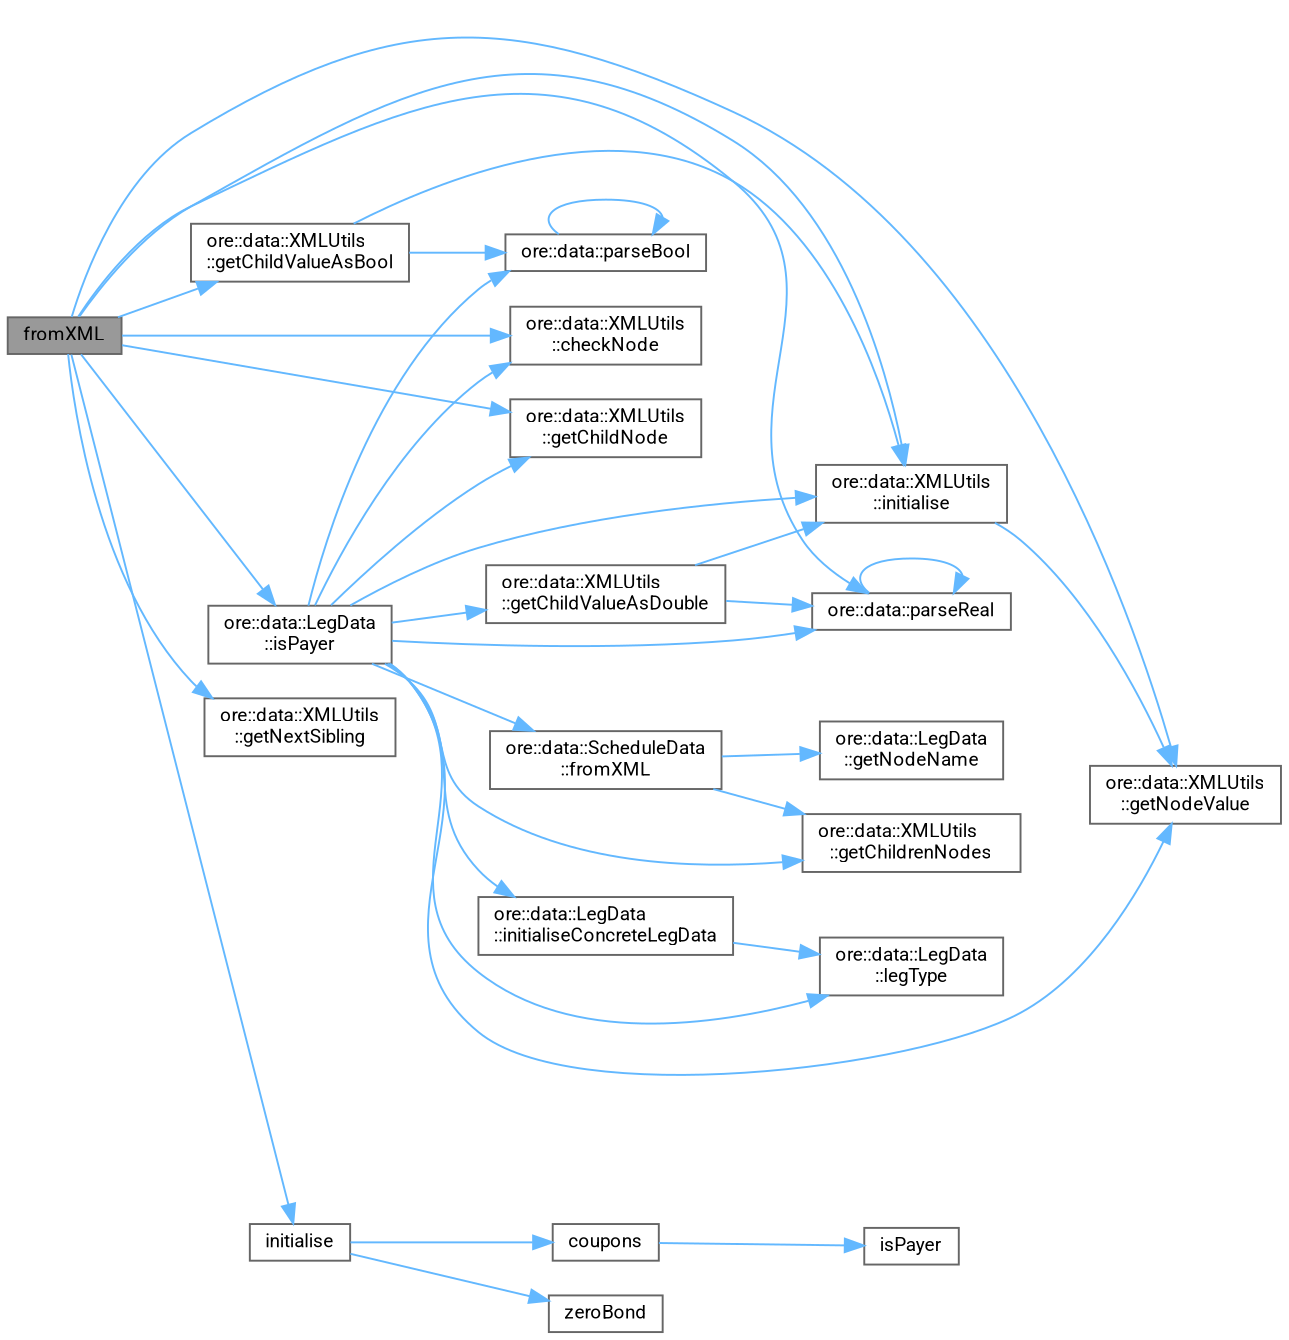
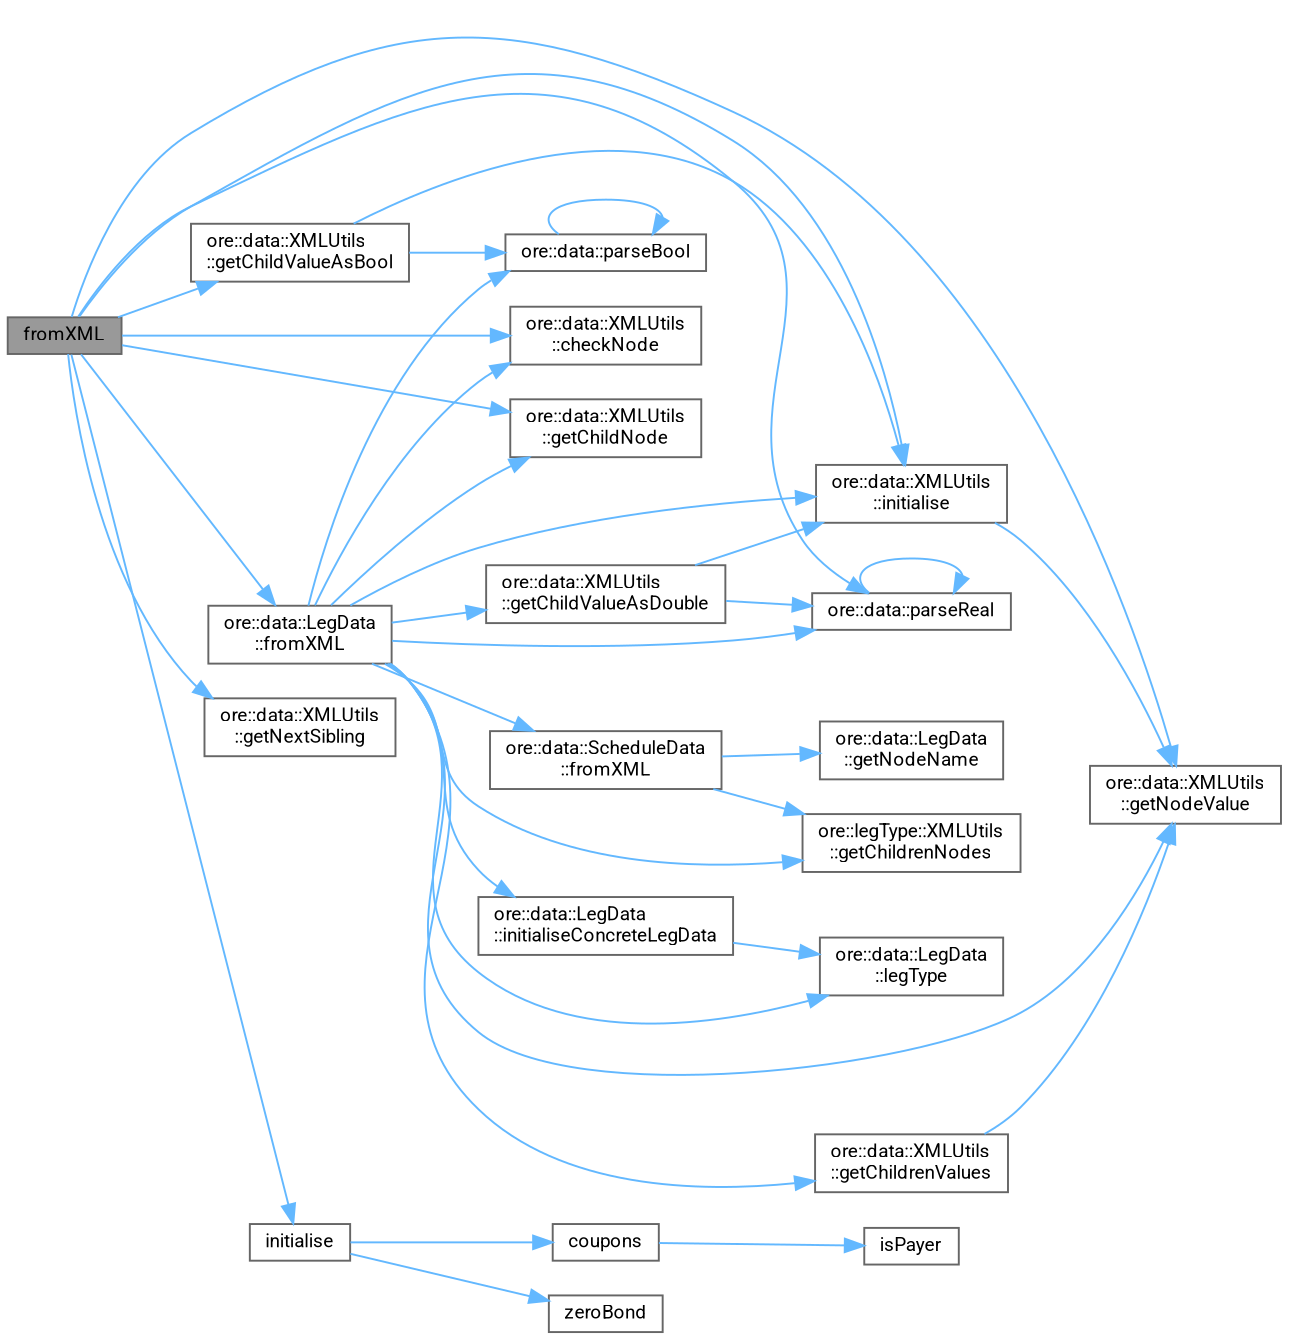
node "ore::data::LegData ::isPayer": label "ore::data::LegData ::isPayer" -> "ore::data::LegData ::fromXML"
node "ore::data::XMLUtils ::getChildrenNodes": label "ore::data::XMLUtils ::getChildrenNodes" -> "ore::legType::XMLUtils ::getChildrenNodes"
node "ore::data::XMLUtils ::getChildrenValues": added
